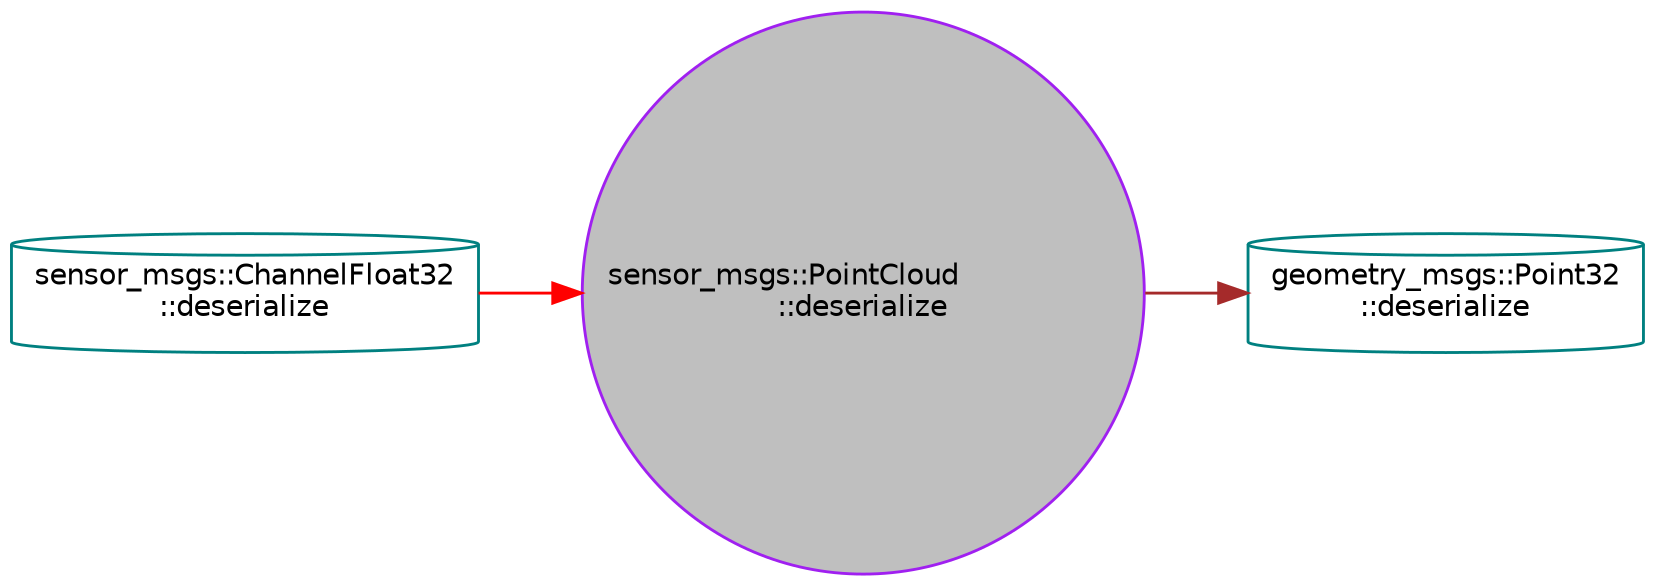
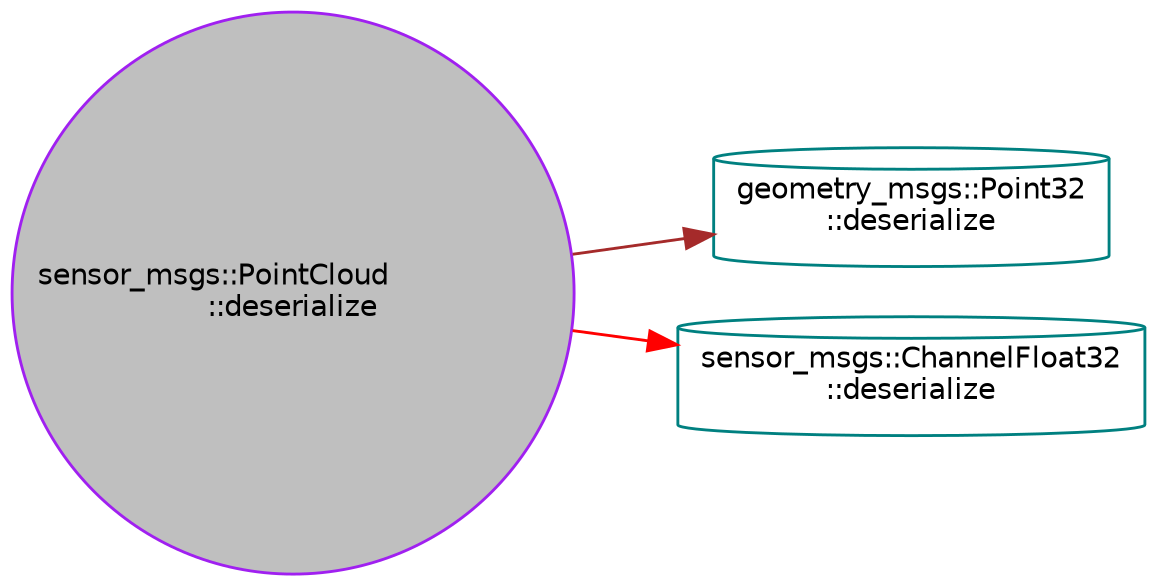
edge "sensor_msgs::ChannelFloat32 ::deserialize" -> "sensor_msgs::PointCloud ::deserialize": reversed
